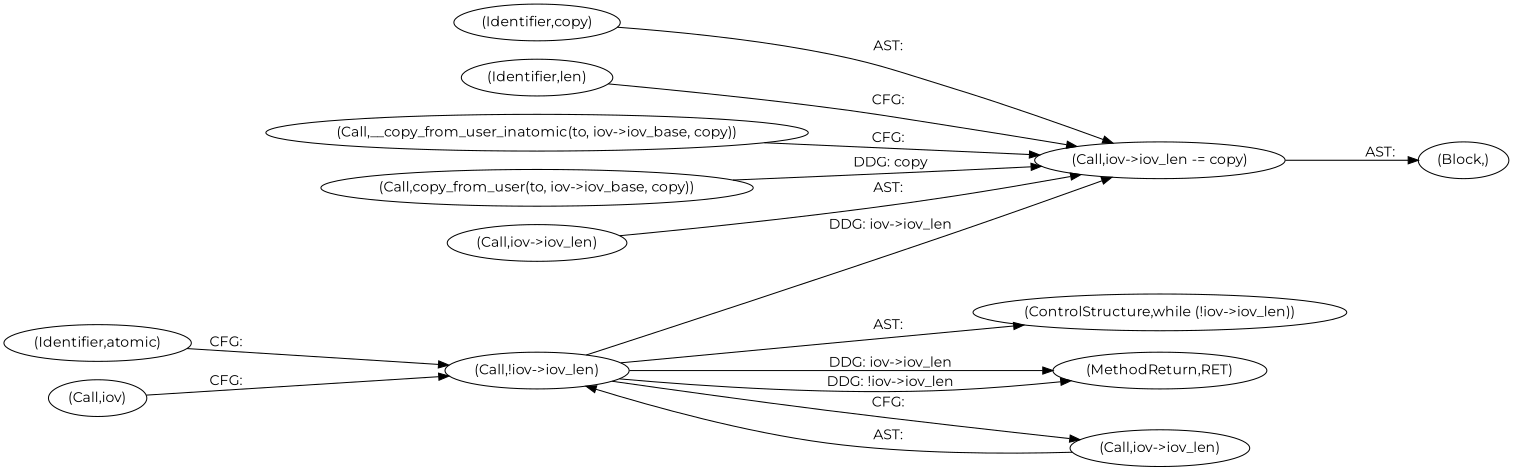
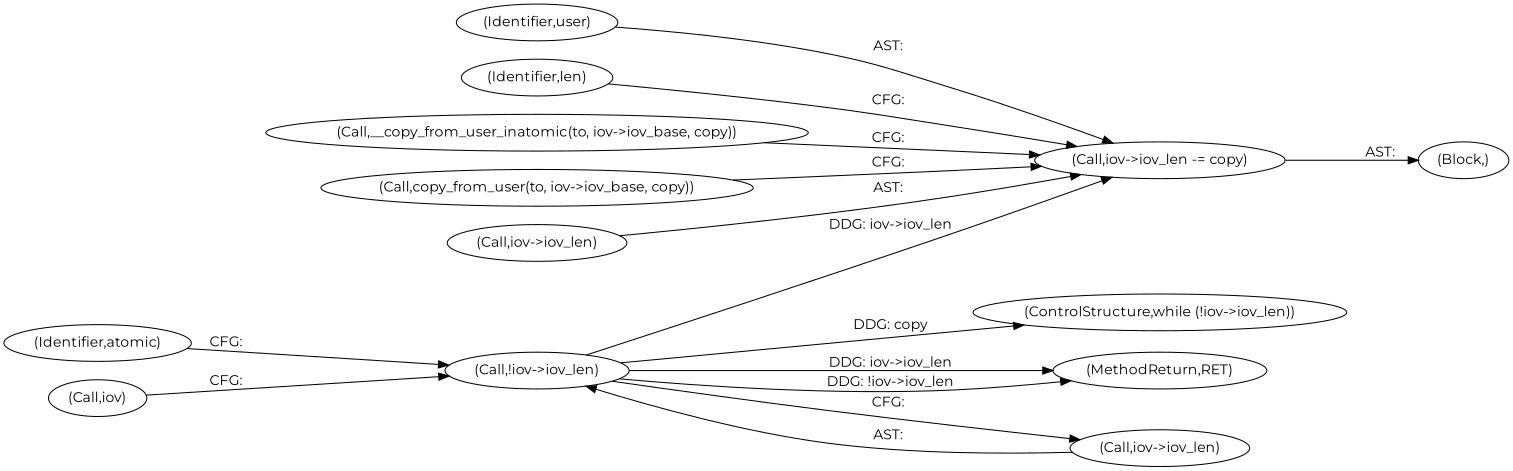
node "(Identifier,copy)": label "(Identifier,copy)" -> "(Identifier,user)"
edge "(Call,copy_from_user(to, iov->iov_base, copy))" -> "(Call,iov->iov_len -= copy)": label "DDG: copy" -> "CFG: "
edge "(Call,!iov->iov_len)" -> "(ControlStructure,while (!iov->iov_len))": label "AST: " -> "DDG: copy"
